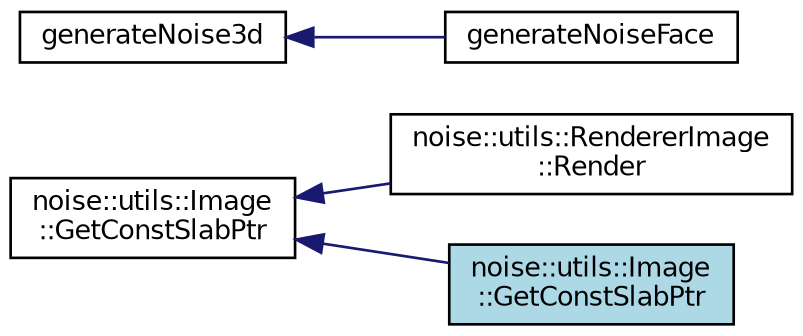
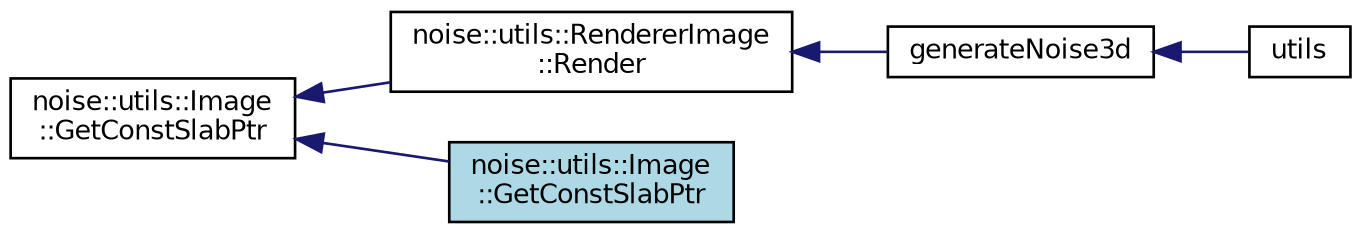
node "generateNoiseFace": label "generateNoiseFace" -> "utils"
edge "generateNoise3d" -> "noise::utils::RendererImage ::Render": added
